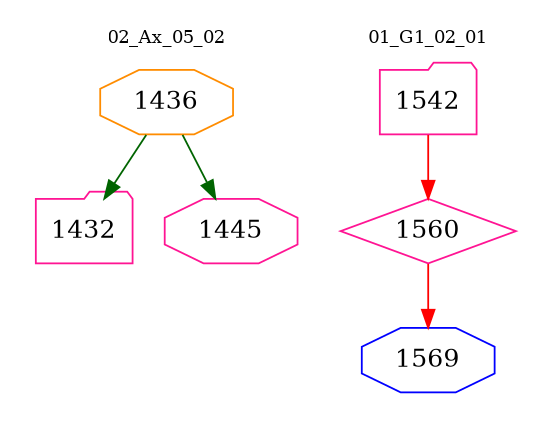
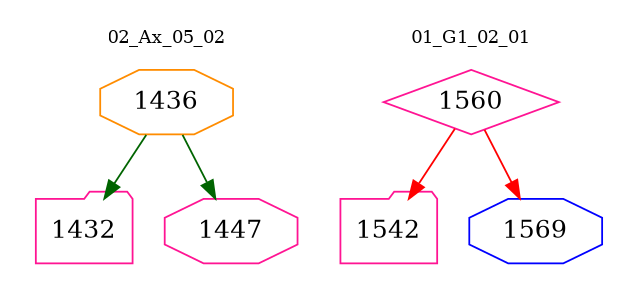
edge "1542" -> "1560": reversed
node "1445": label "1445" -> "1447"
